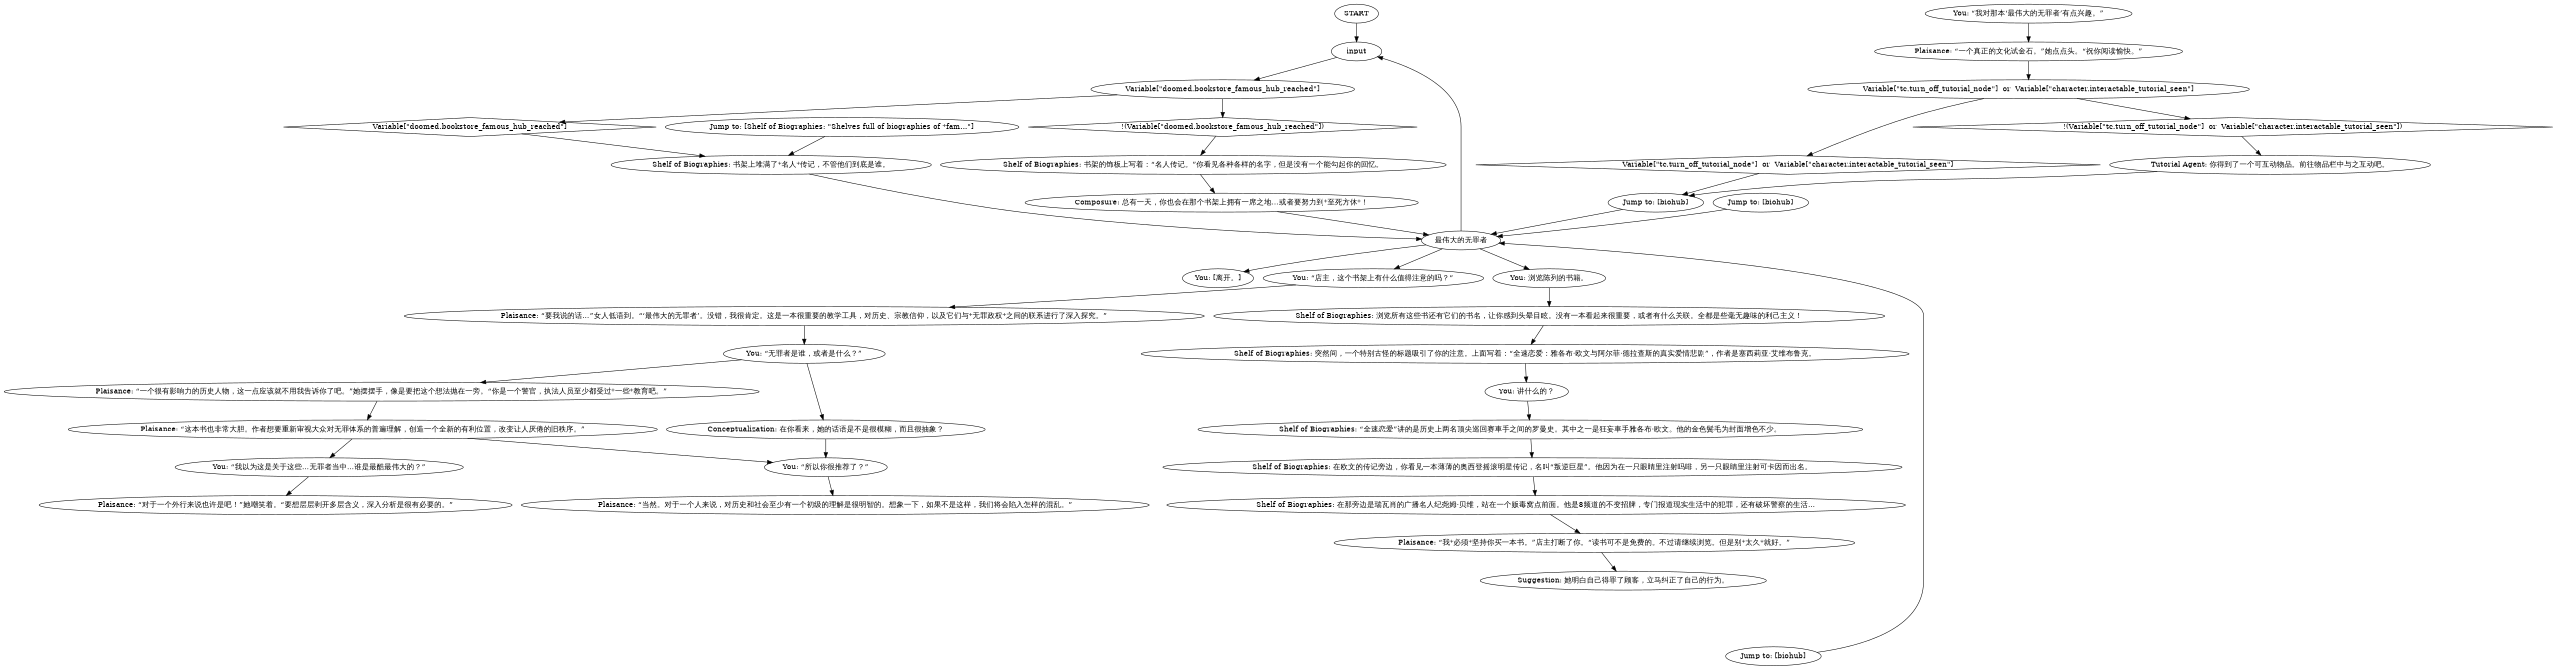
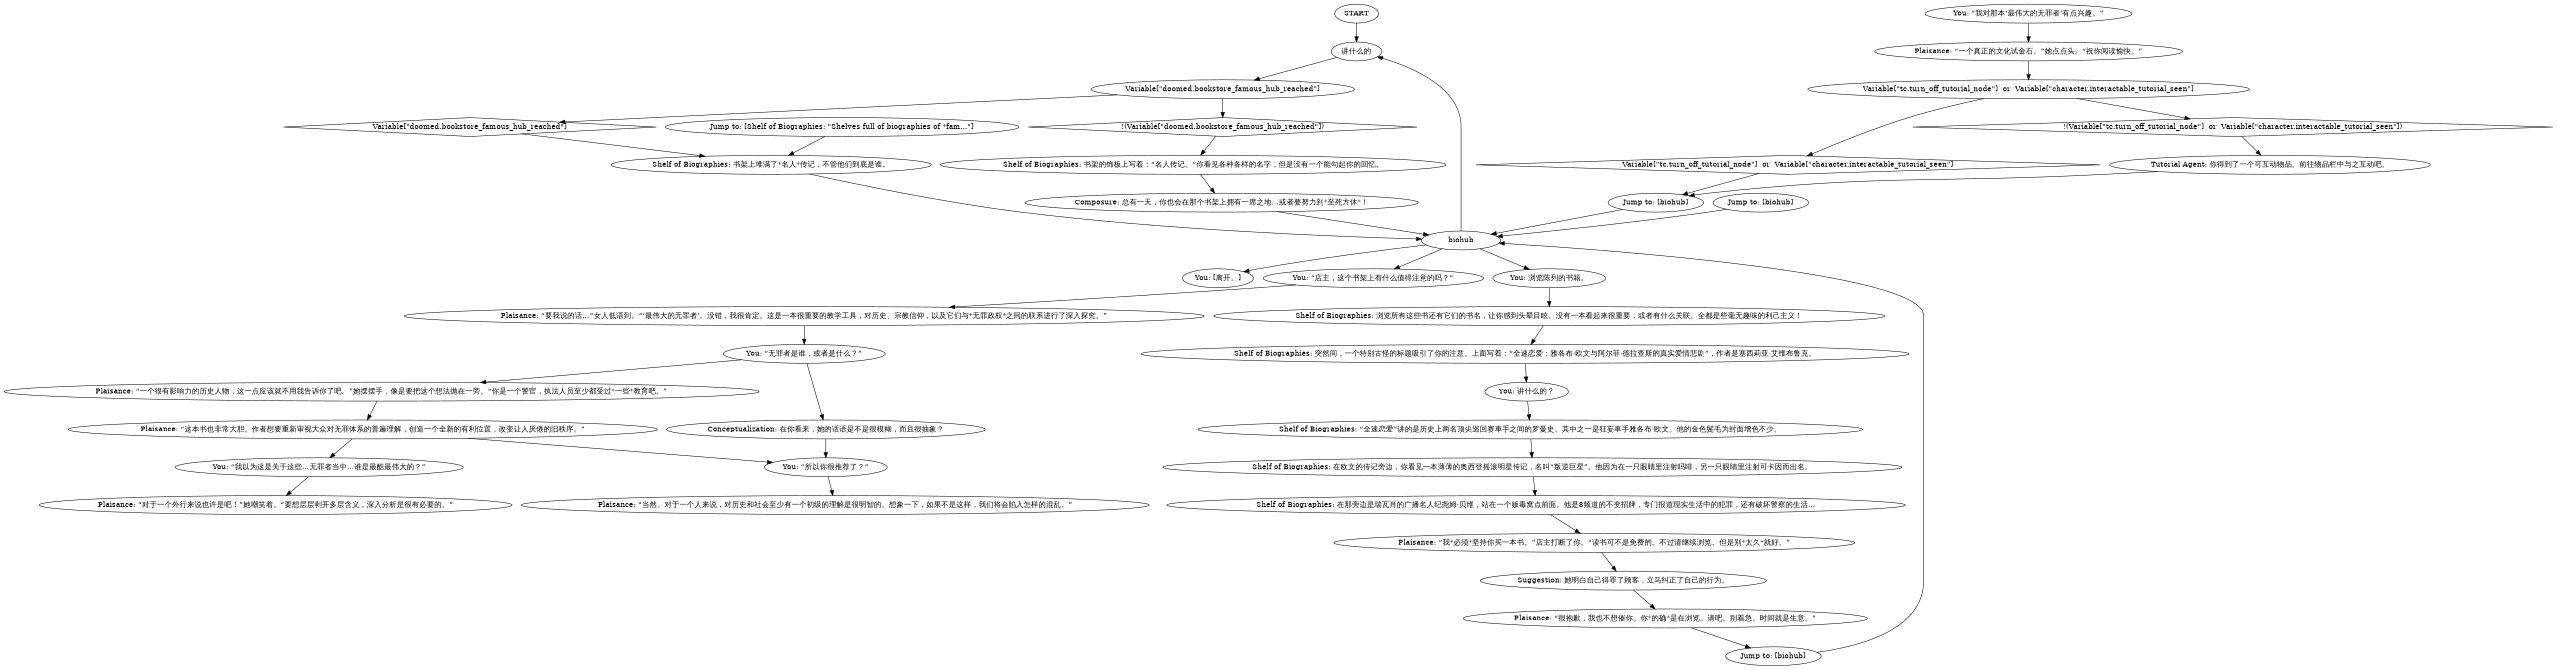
node "input": label "input" -> "讲什么的"
node "最伟大的无罪者": label "最伟大的无罪者" -> "biohub"
node "Plaisance: “很抱歉，我也不想催你。你*的确*是在浏览。请吧。别着急。时间就是生意。”": added
